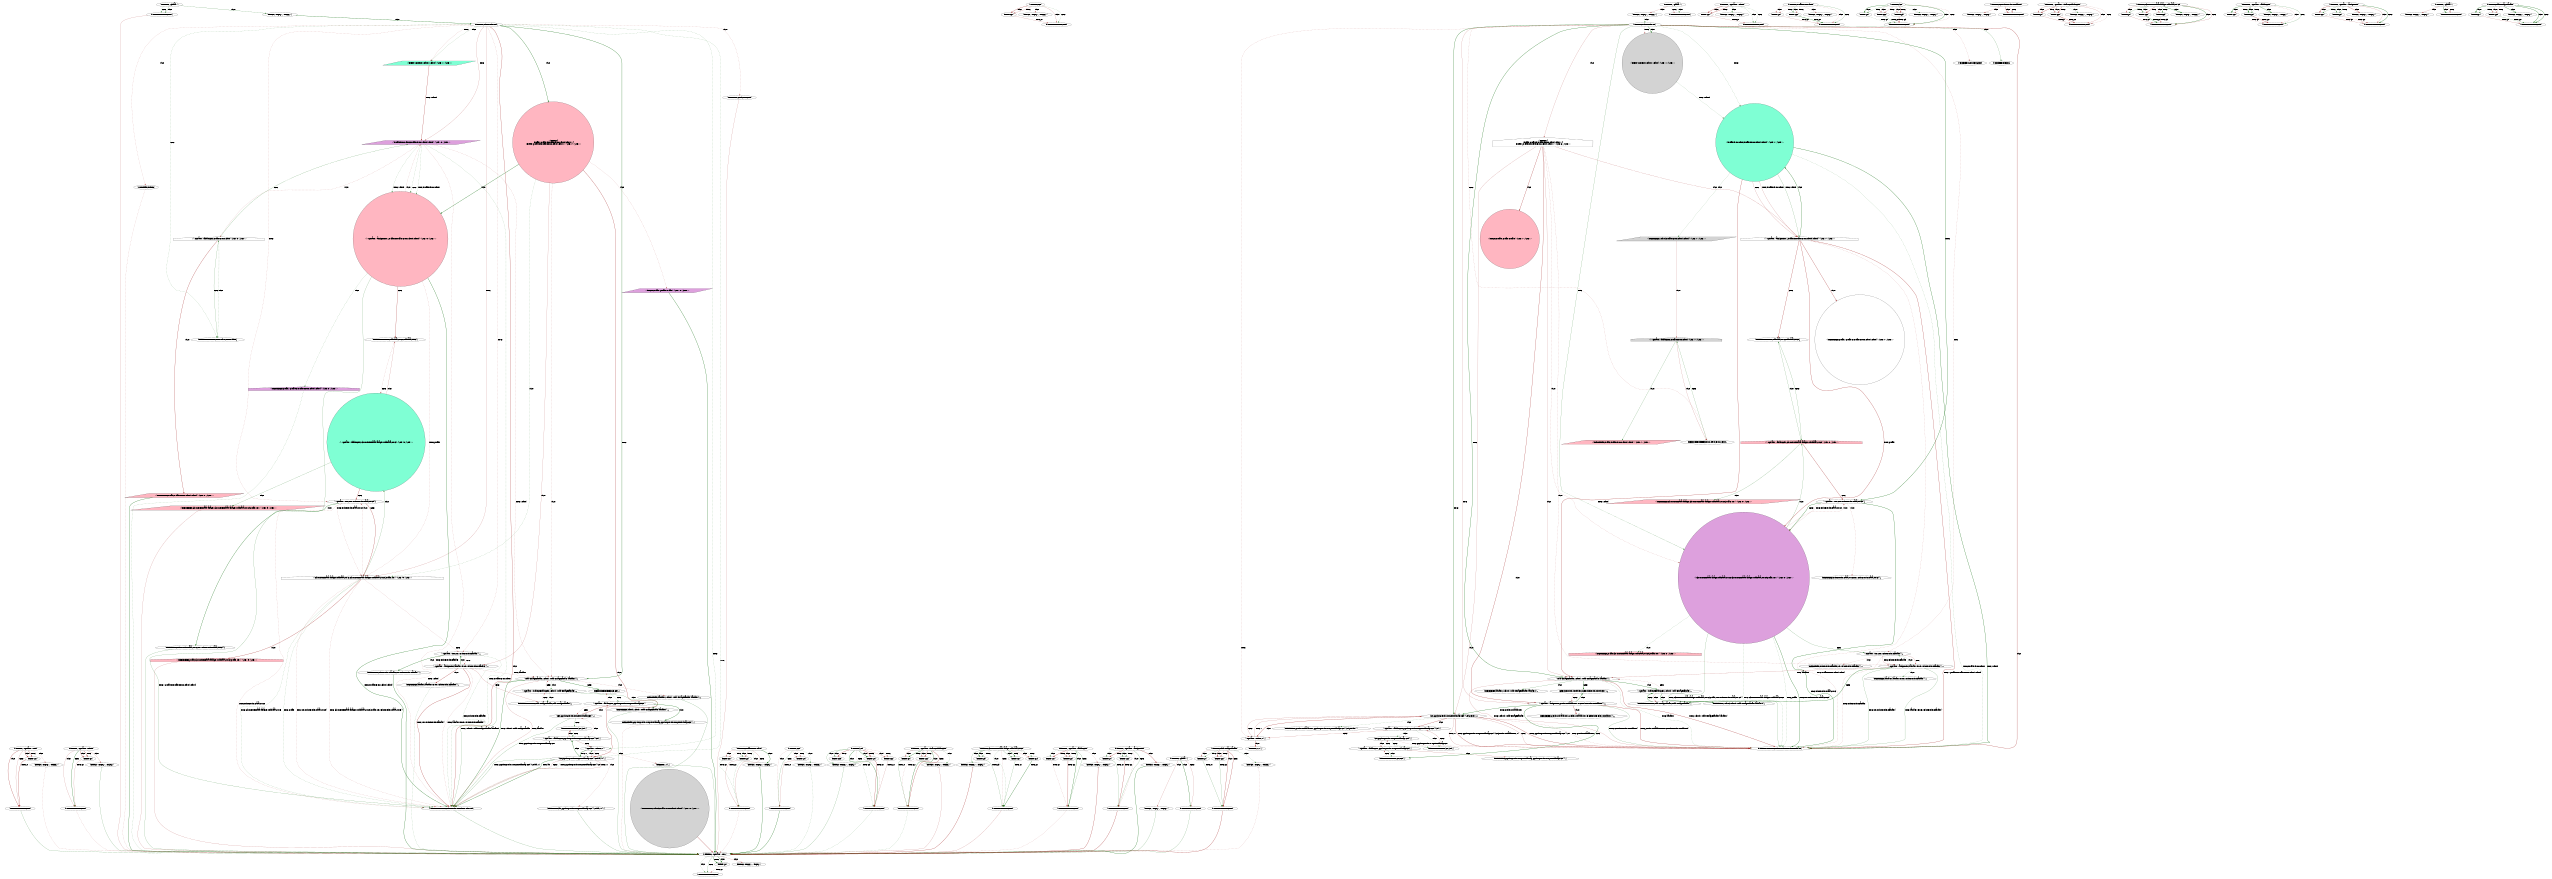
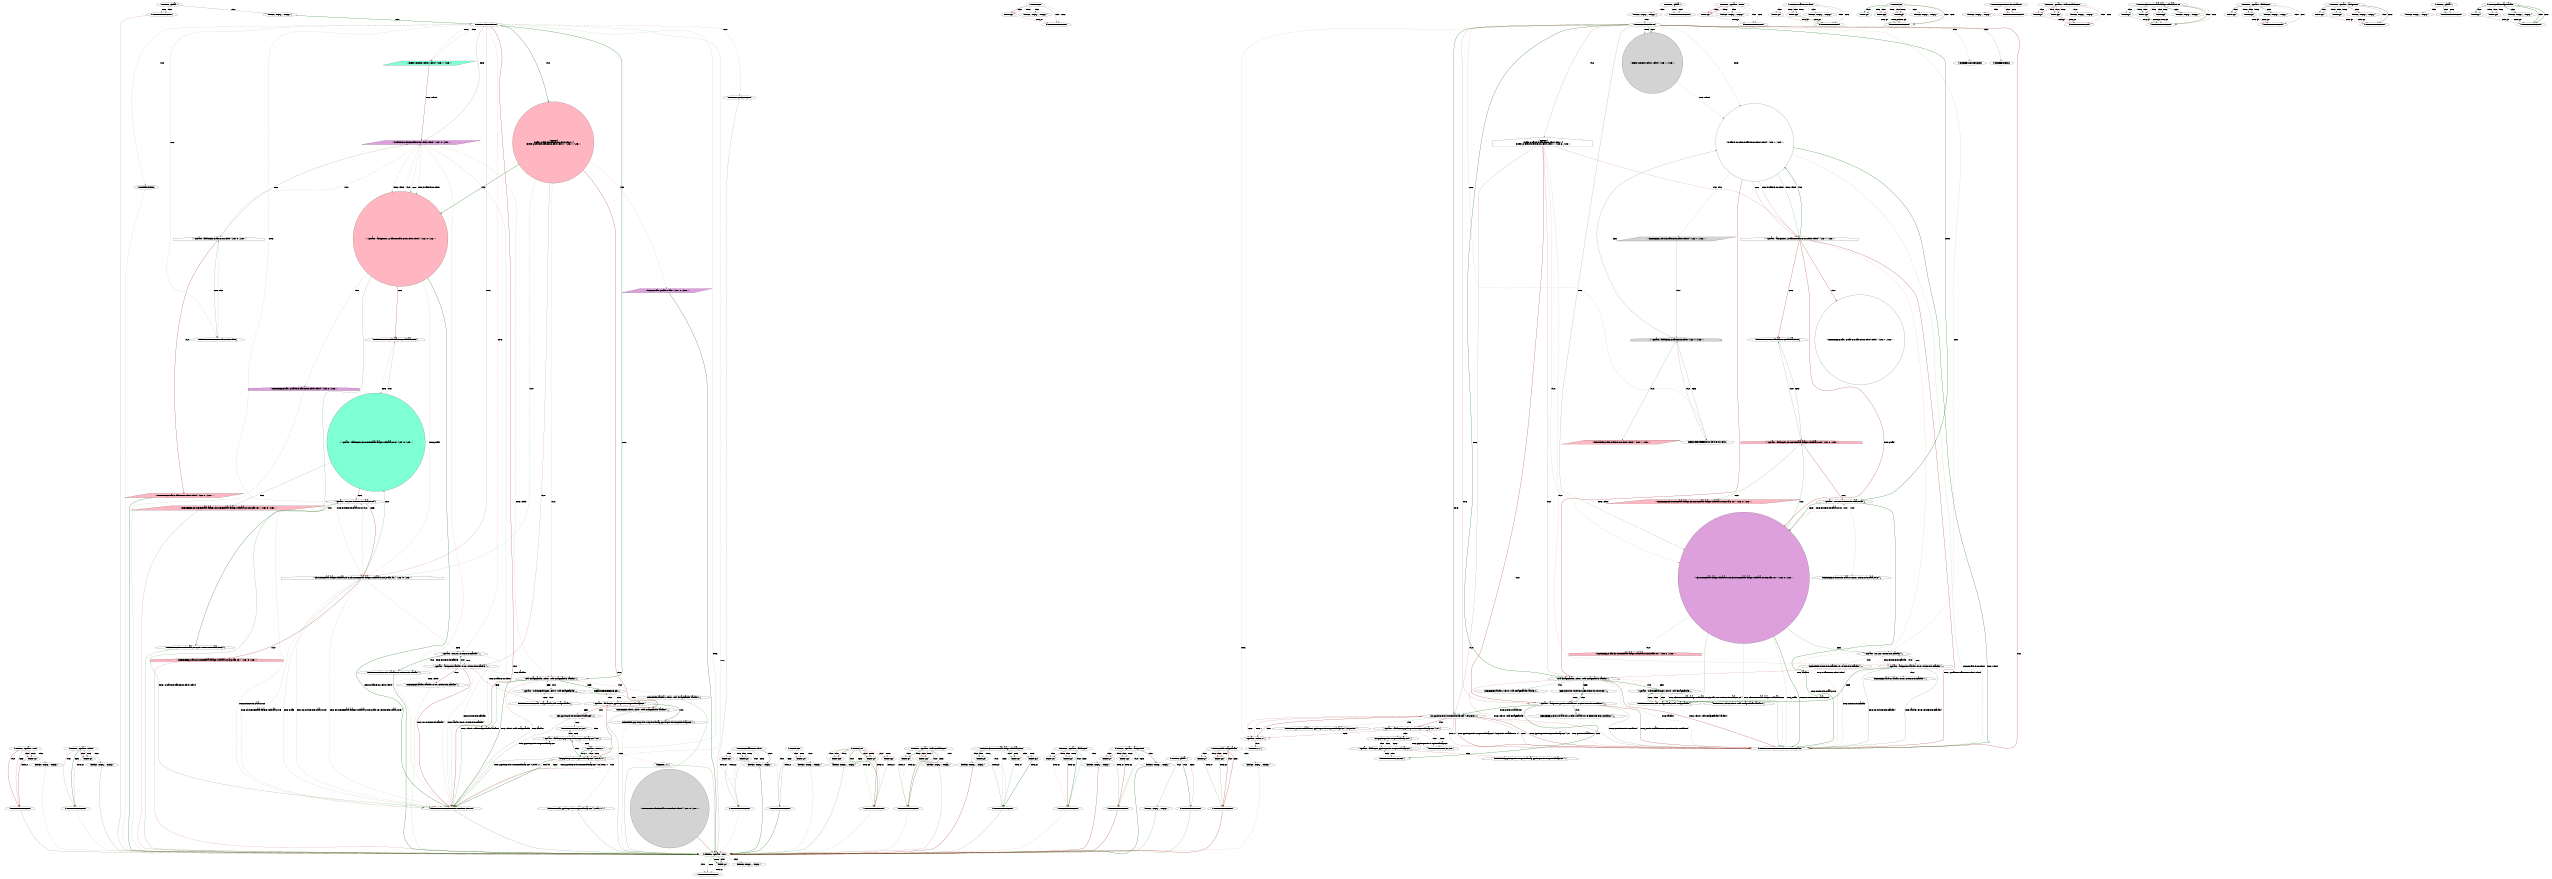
node "<(Profile.FromWebUI,Profile::FromWebUI(web_ui))<SUB>7</SUB>>": fillcolor aquamarine -> white
edge "<(<operator>.fieldAccess,Profile::FromWebUI)<SUB>7</SUB>>" -> "<(Profile.FromWebUI,Profile::FromWebUI(web_ui))<SUB>7</SUB>>": added, label "CFG:"
node "<(LOCAL,Profile* profile: Profile*)<SUB>7</SUB>>": removed
